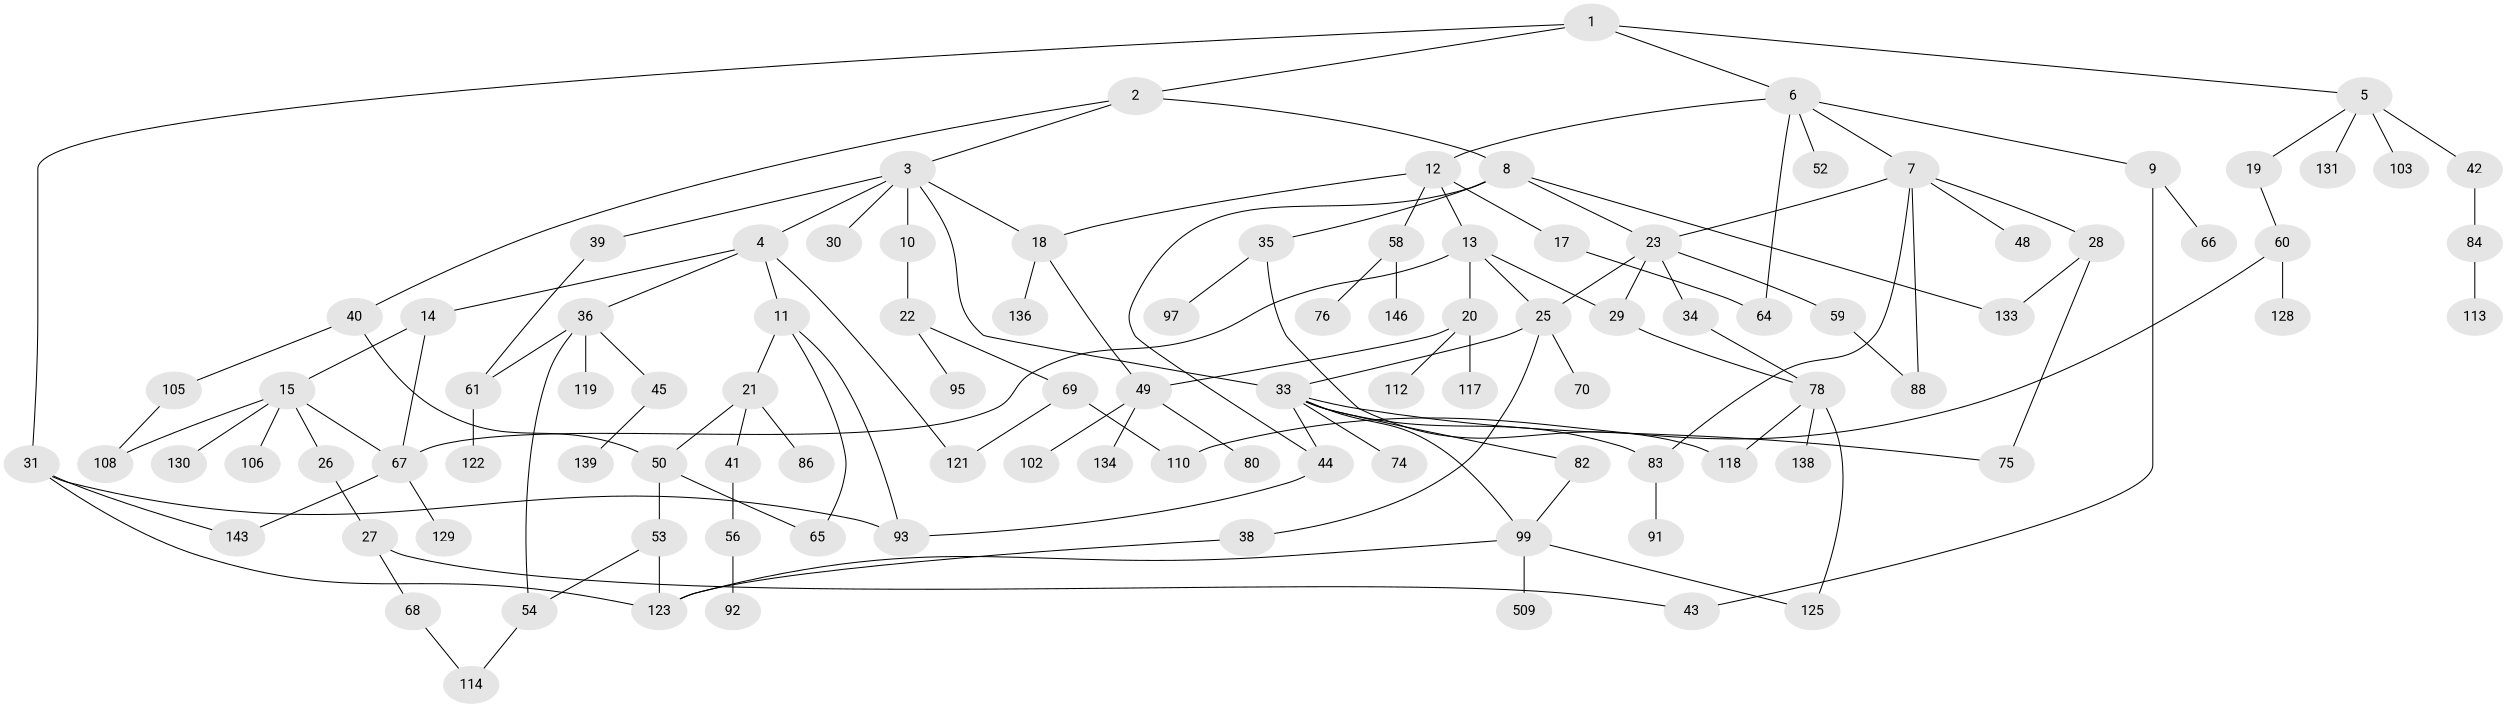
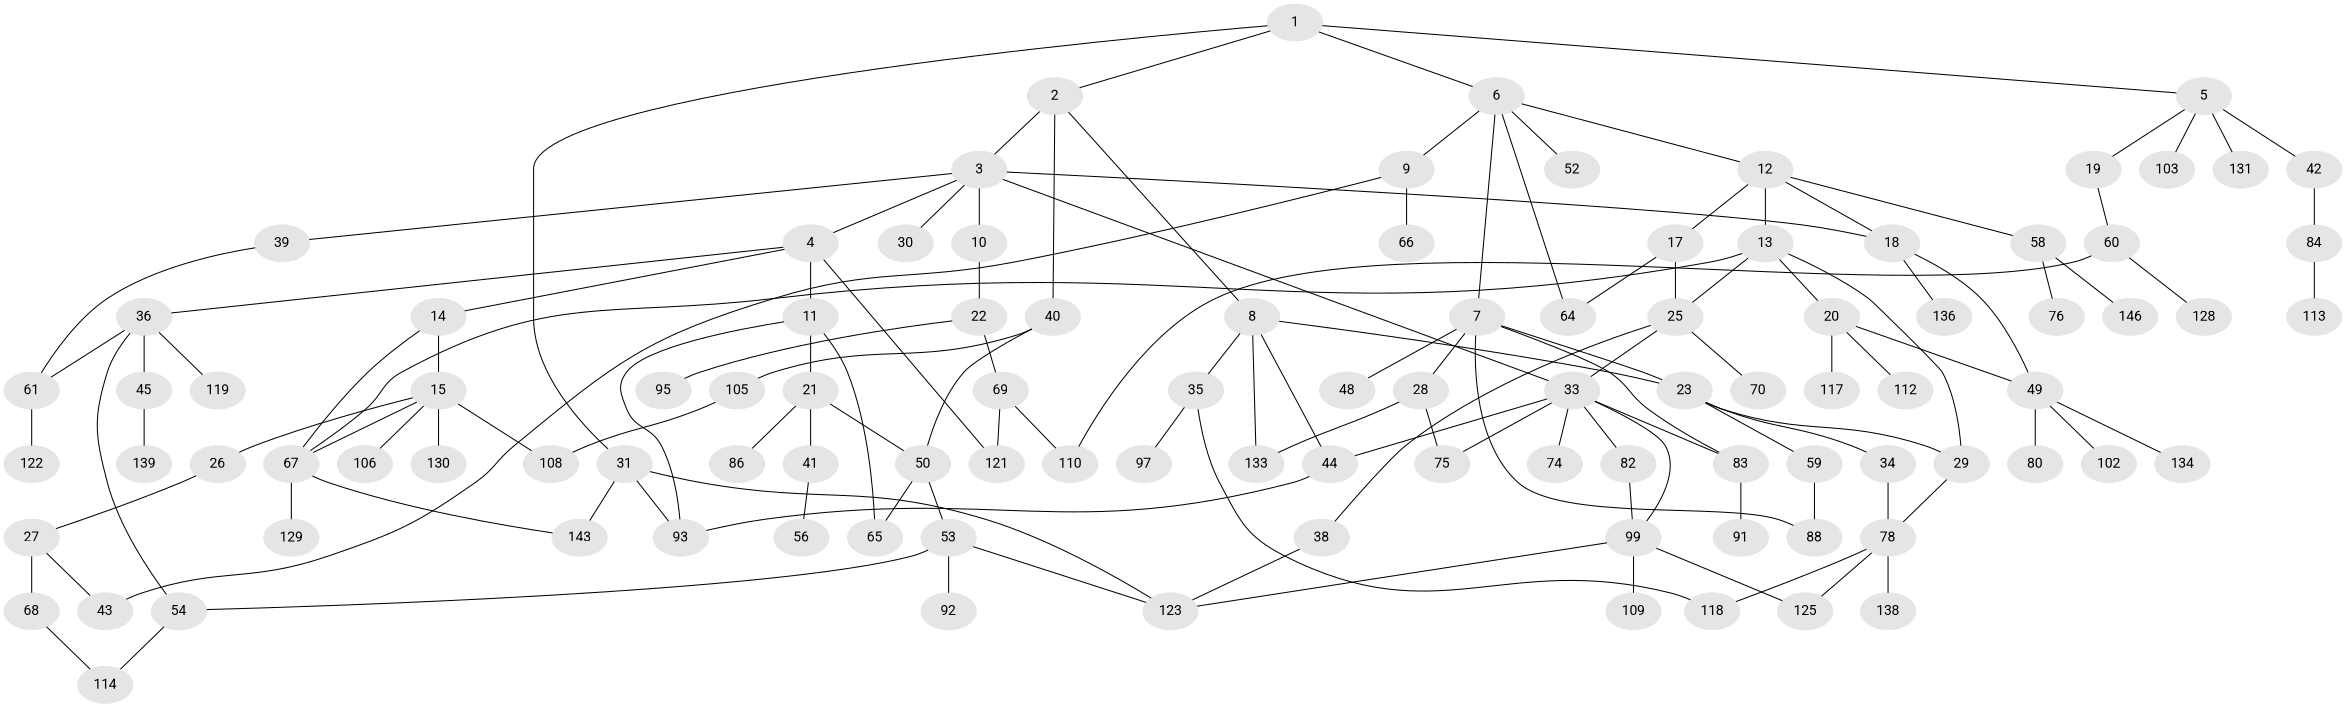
edge "23" -- "25": now "17" -- "25"
edge "56" -- "92": now "53" -- "92"
node "509": label "509" -> "109"
